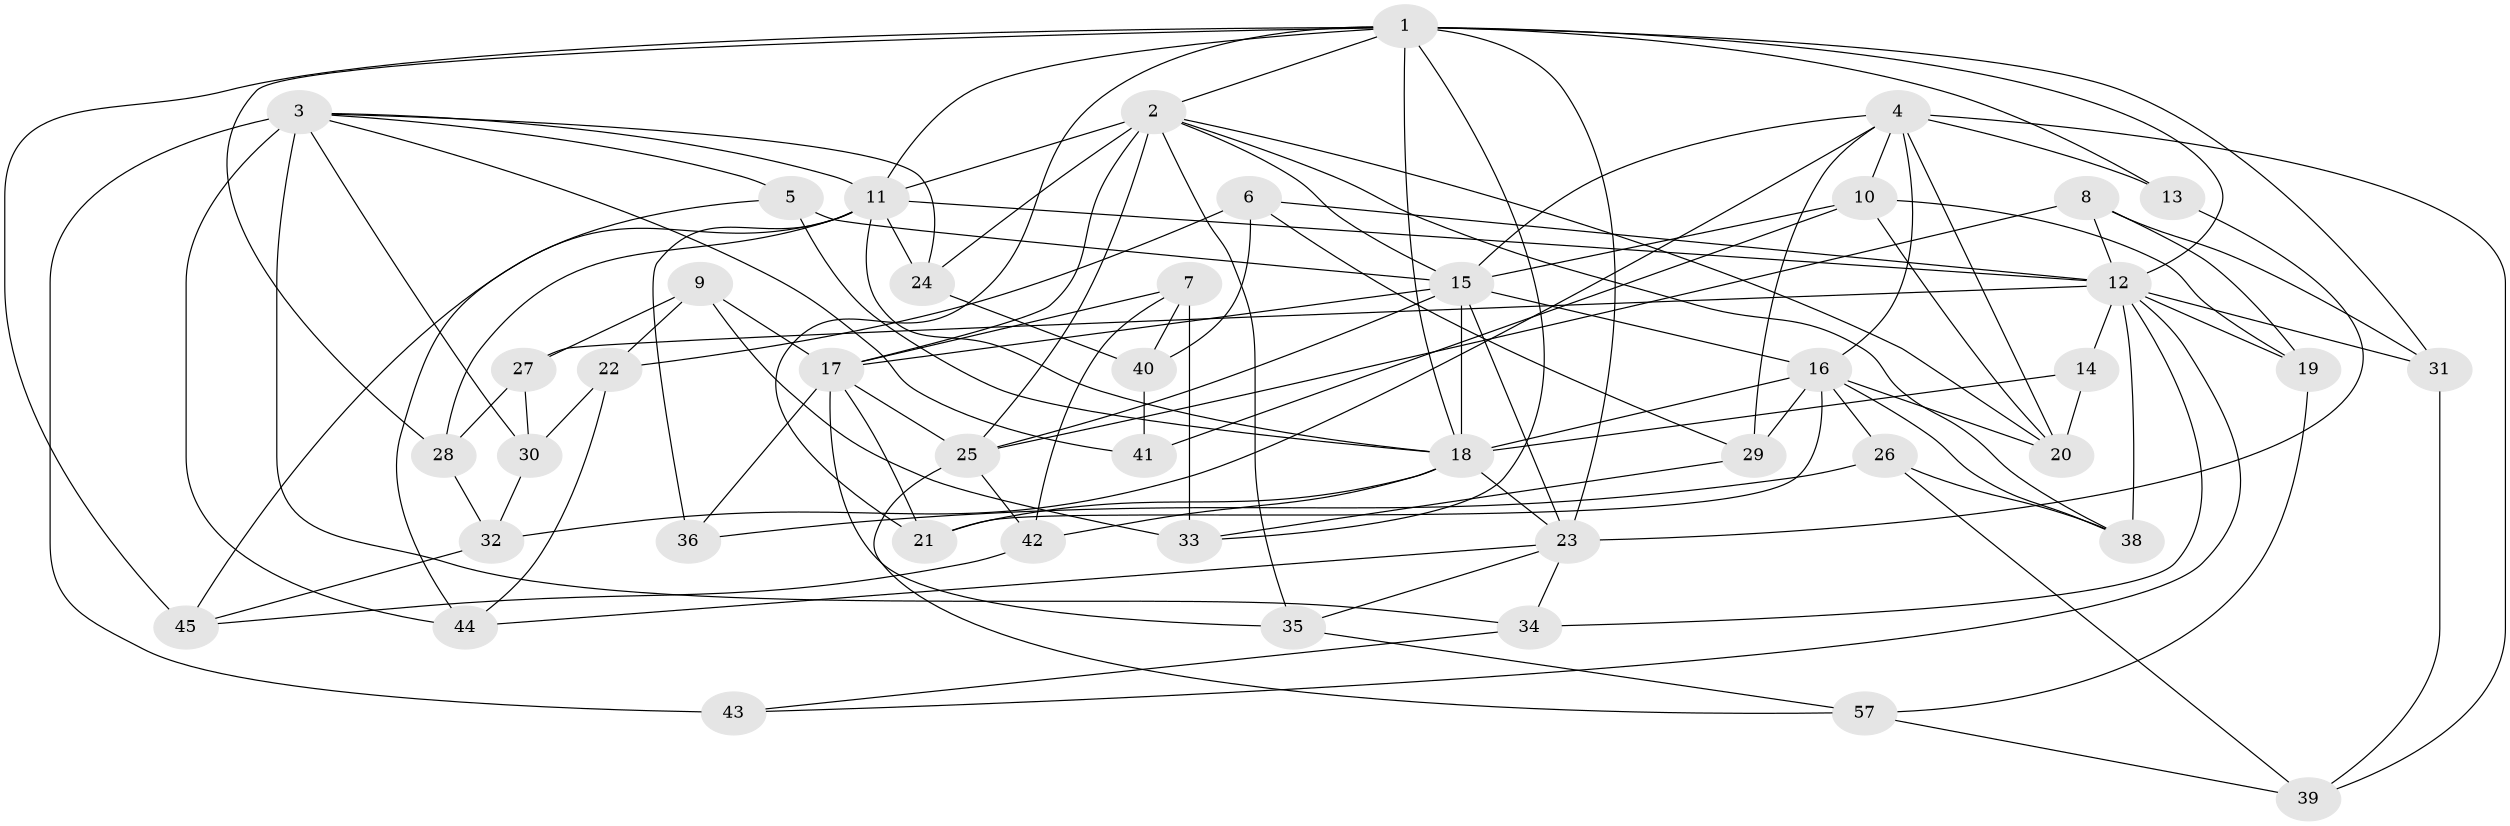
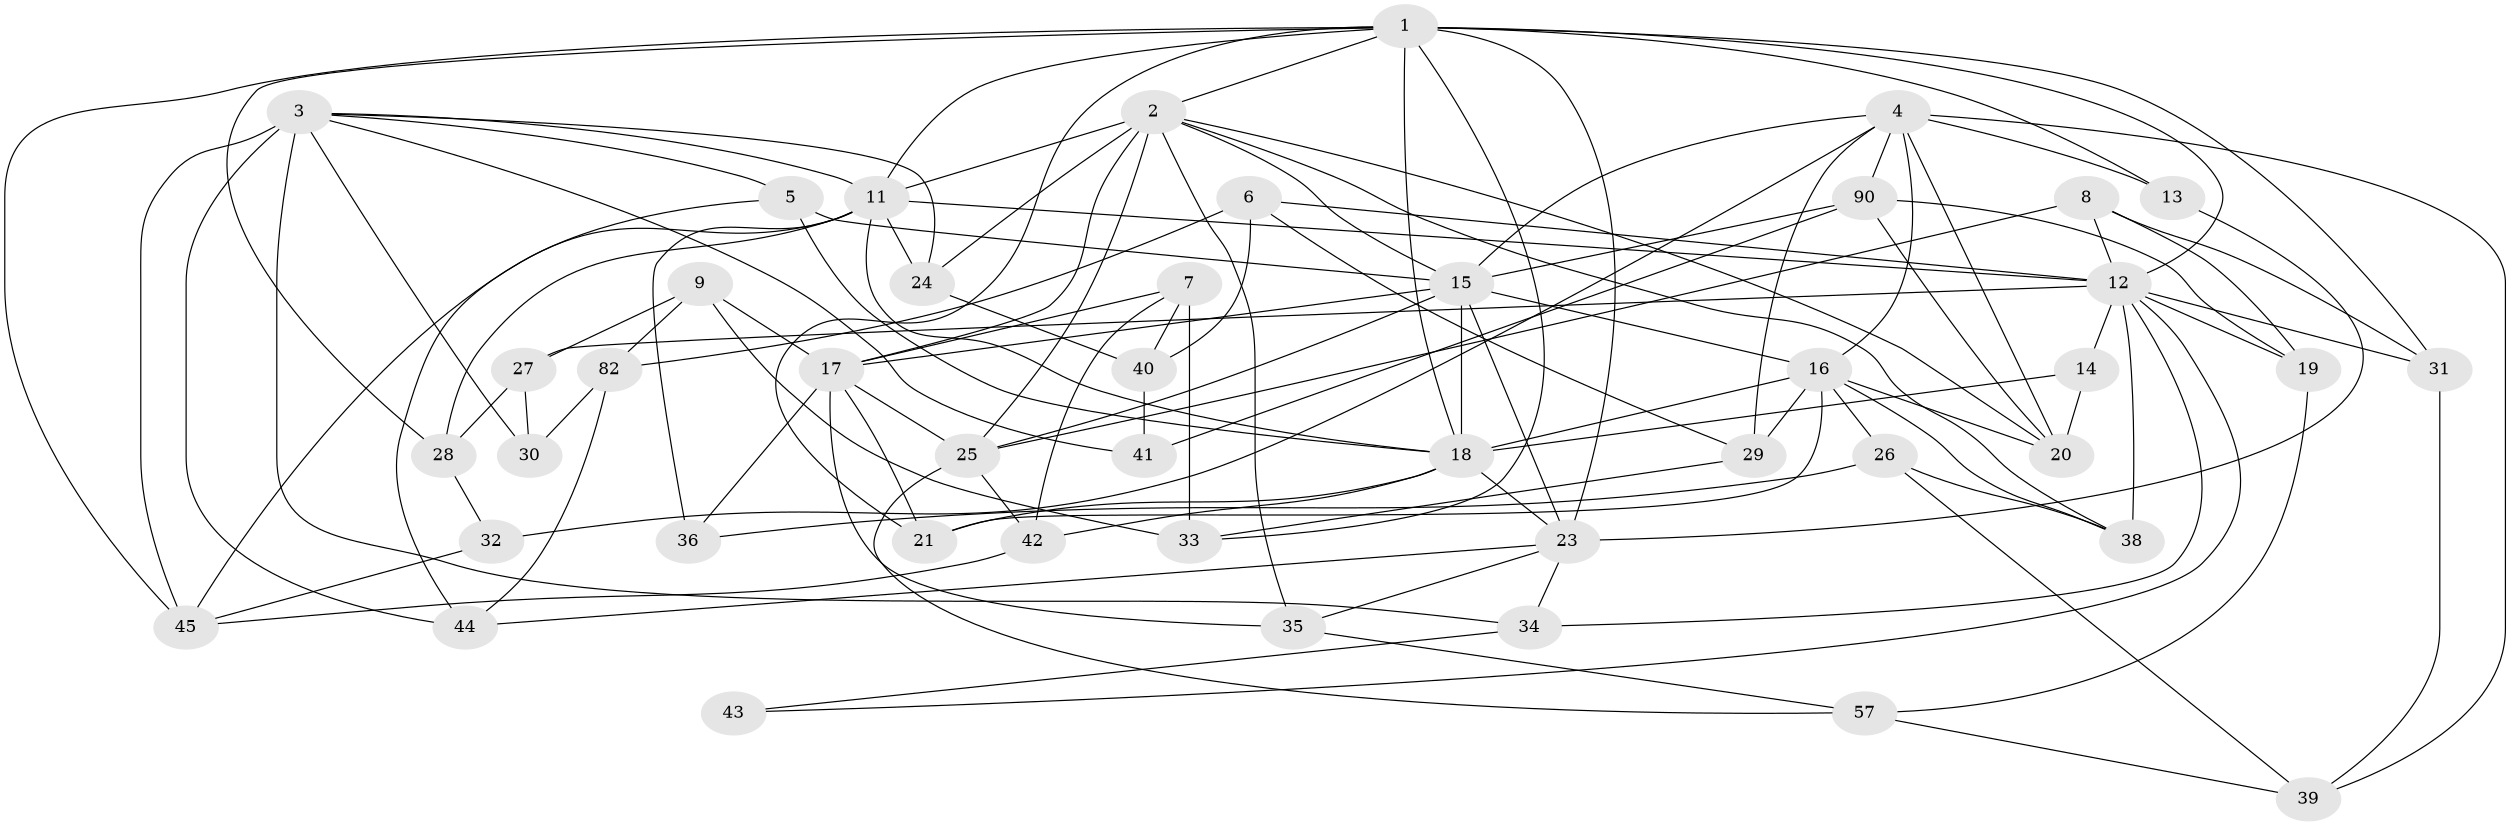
node "10": label "10" -> "90"
node "22": label "22" -> "82"
edge "30" -- "32": removed
edge "3" -- "43": now "3" -- "45"
